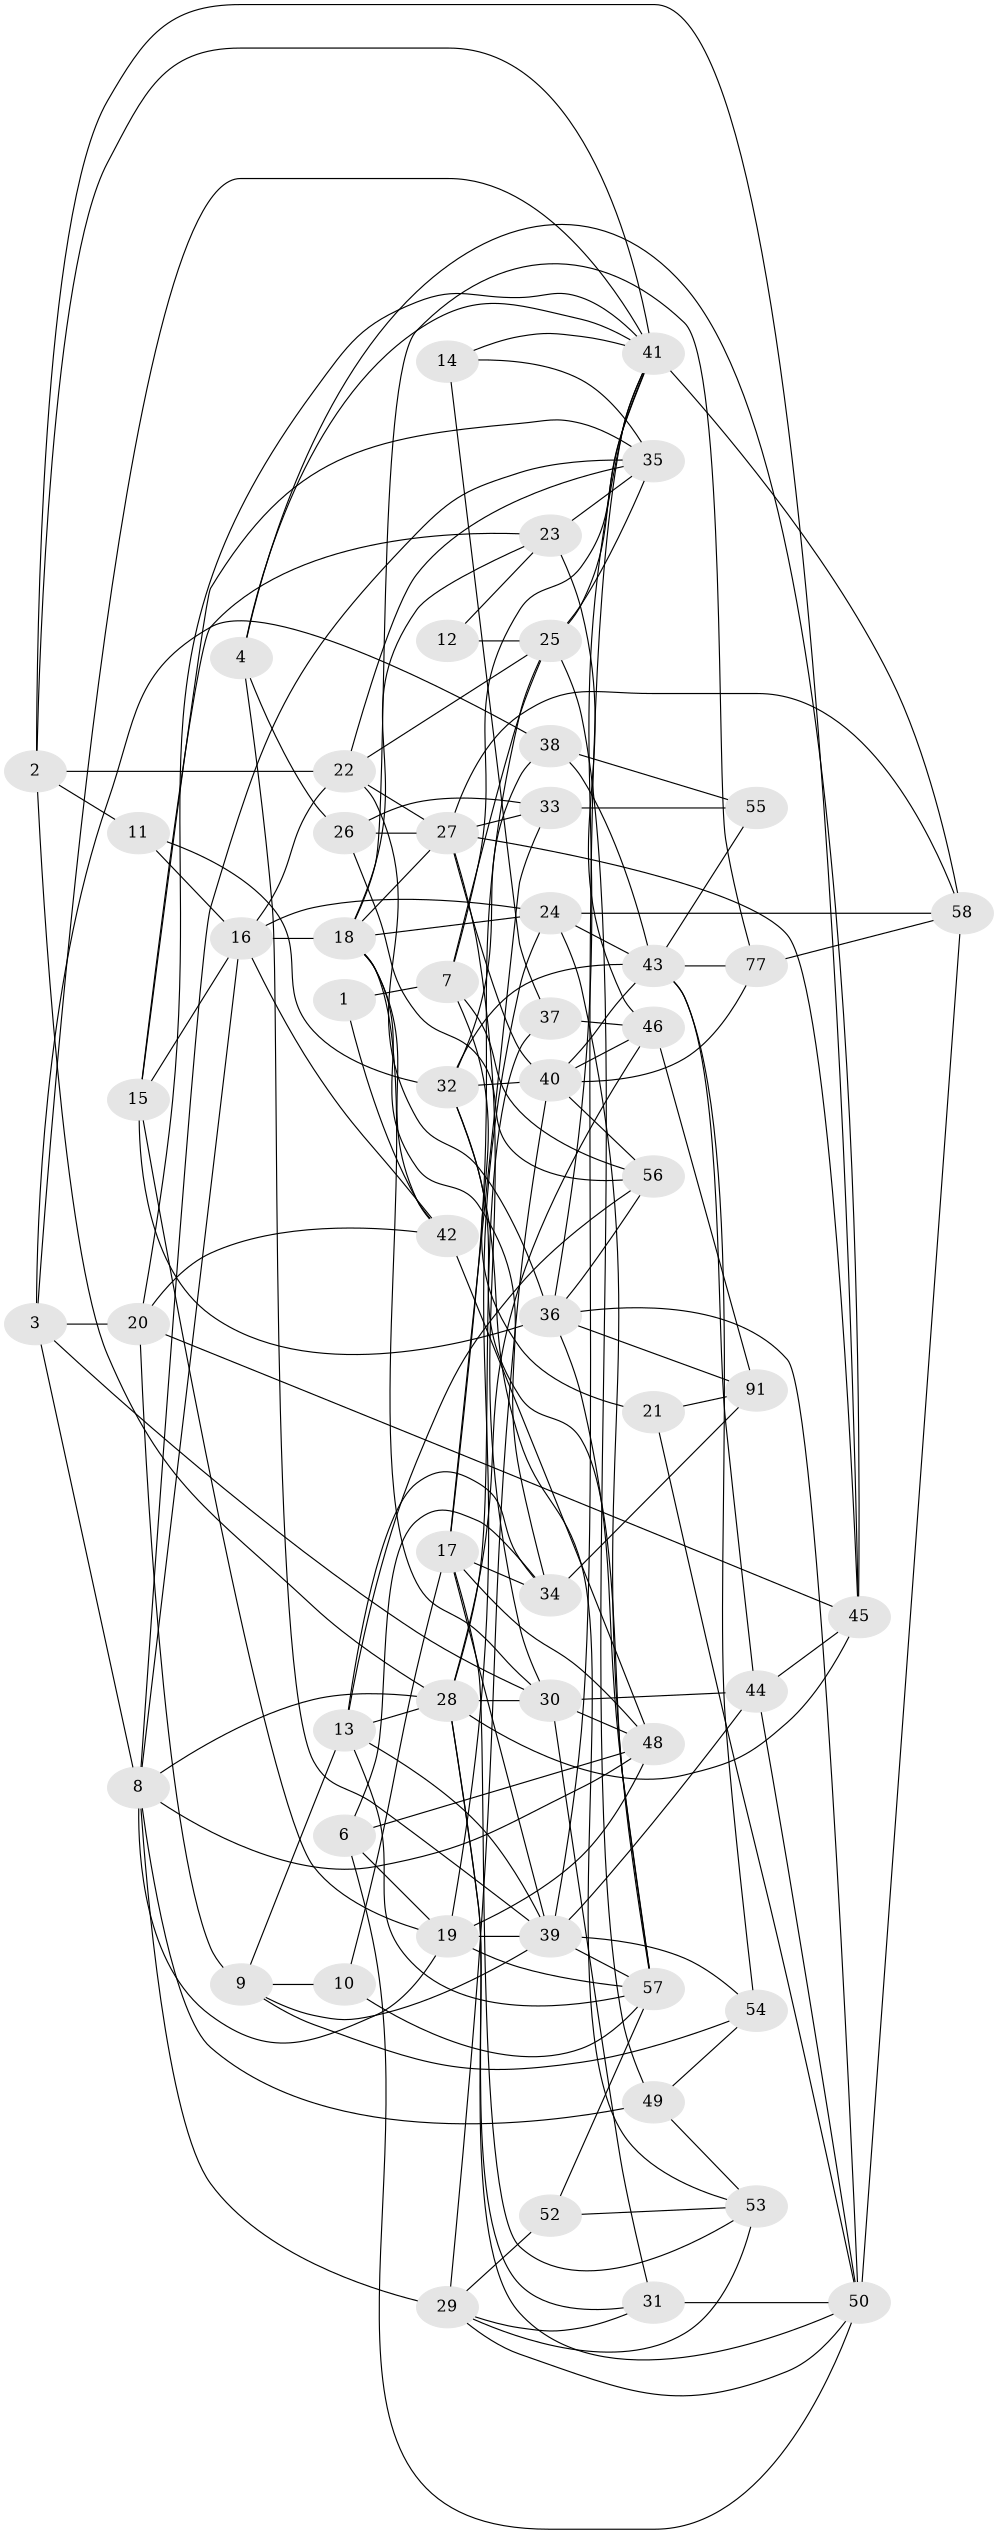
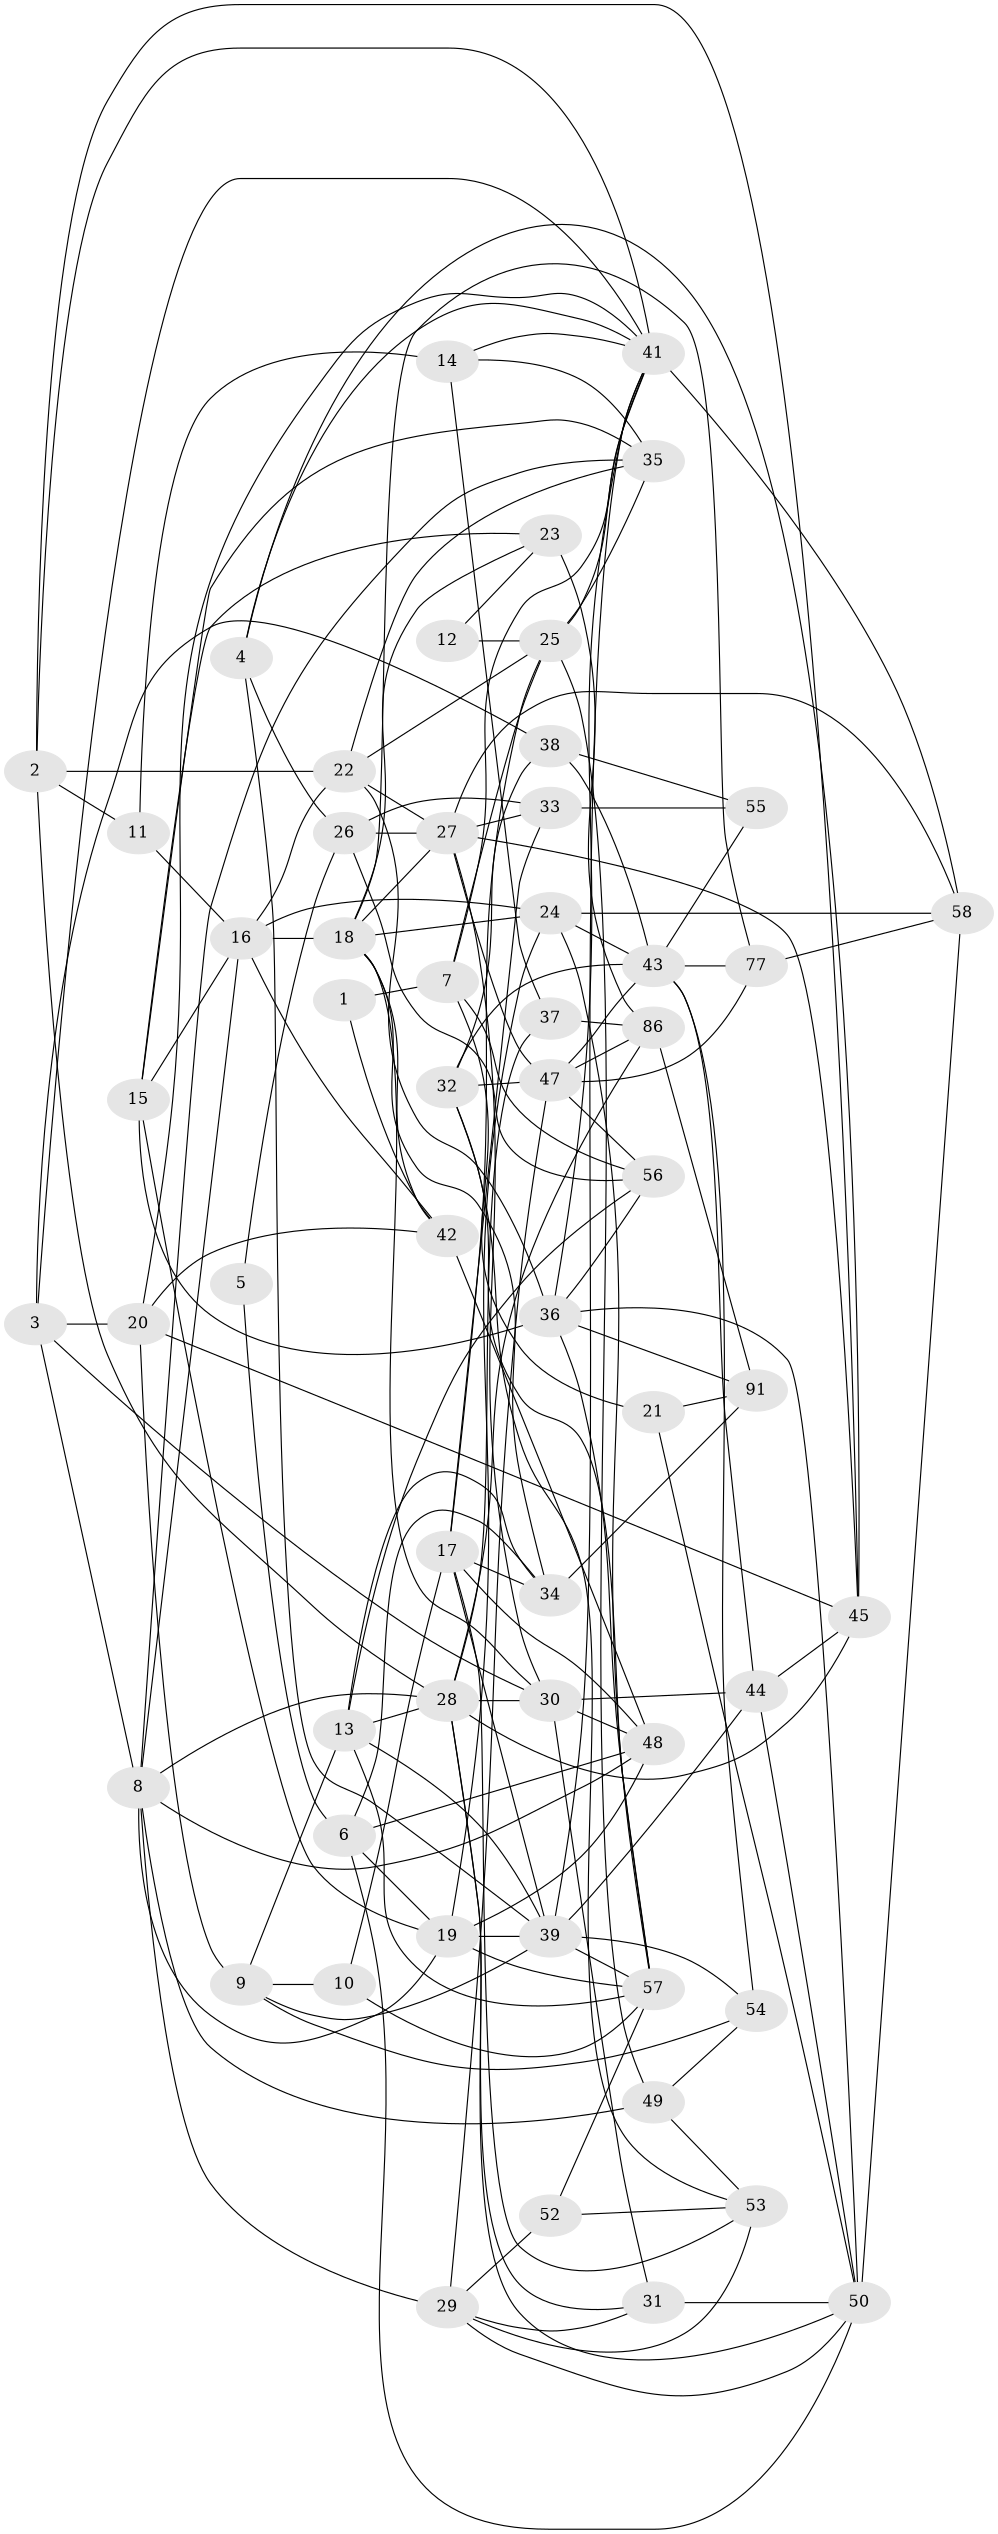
edge "35" -- "23": removed
edge "11" -- "32": now "11" -- "14"
node "46": label "46" -> "86"
node "40": label "40" -> "47"
node "5": added
